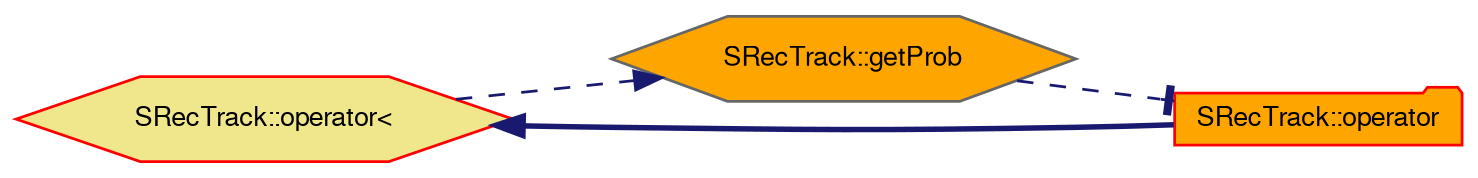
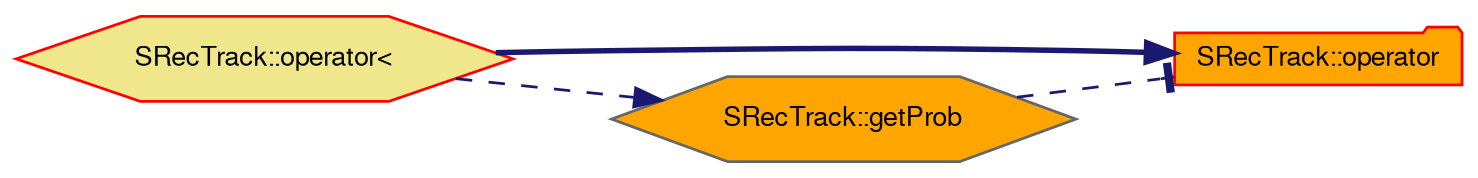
edge "SRecTrack::operator" -> "SRecTrack::operator<": reversed
